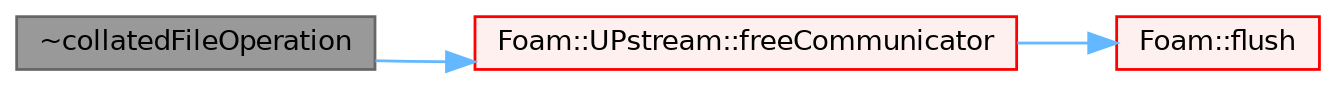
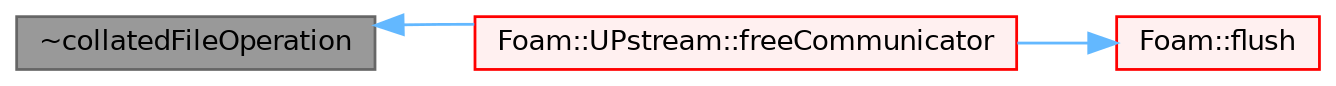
edge "~collatedFileOperation" -> "Foam::UPstream::freeCommunicator": reversed
